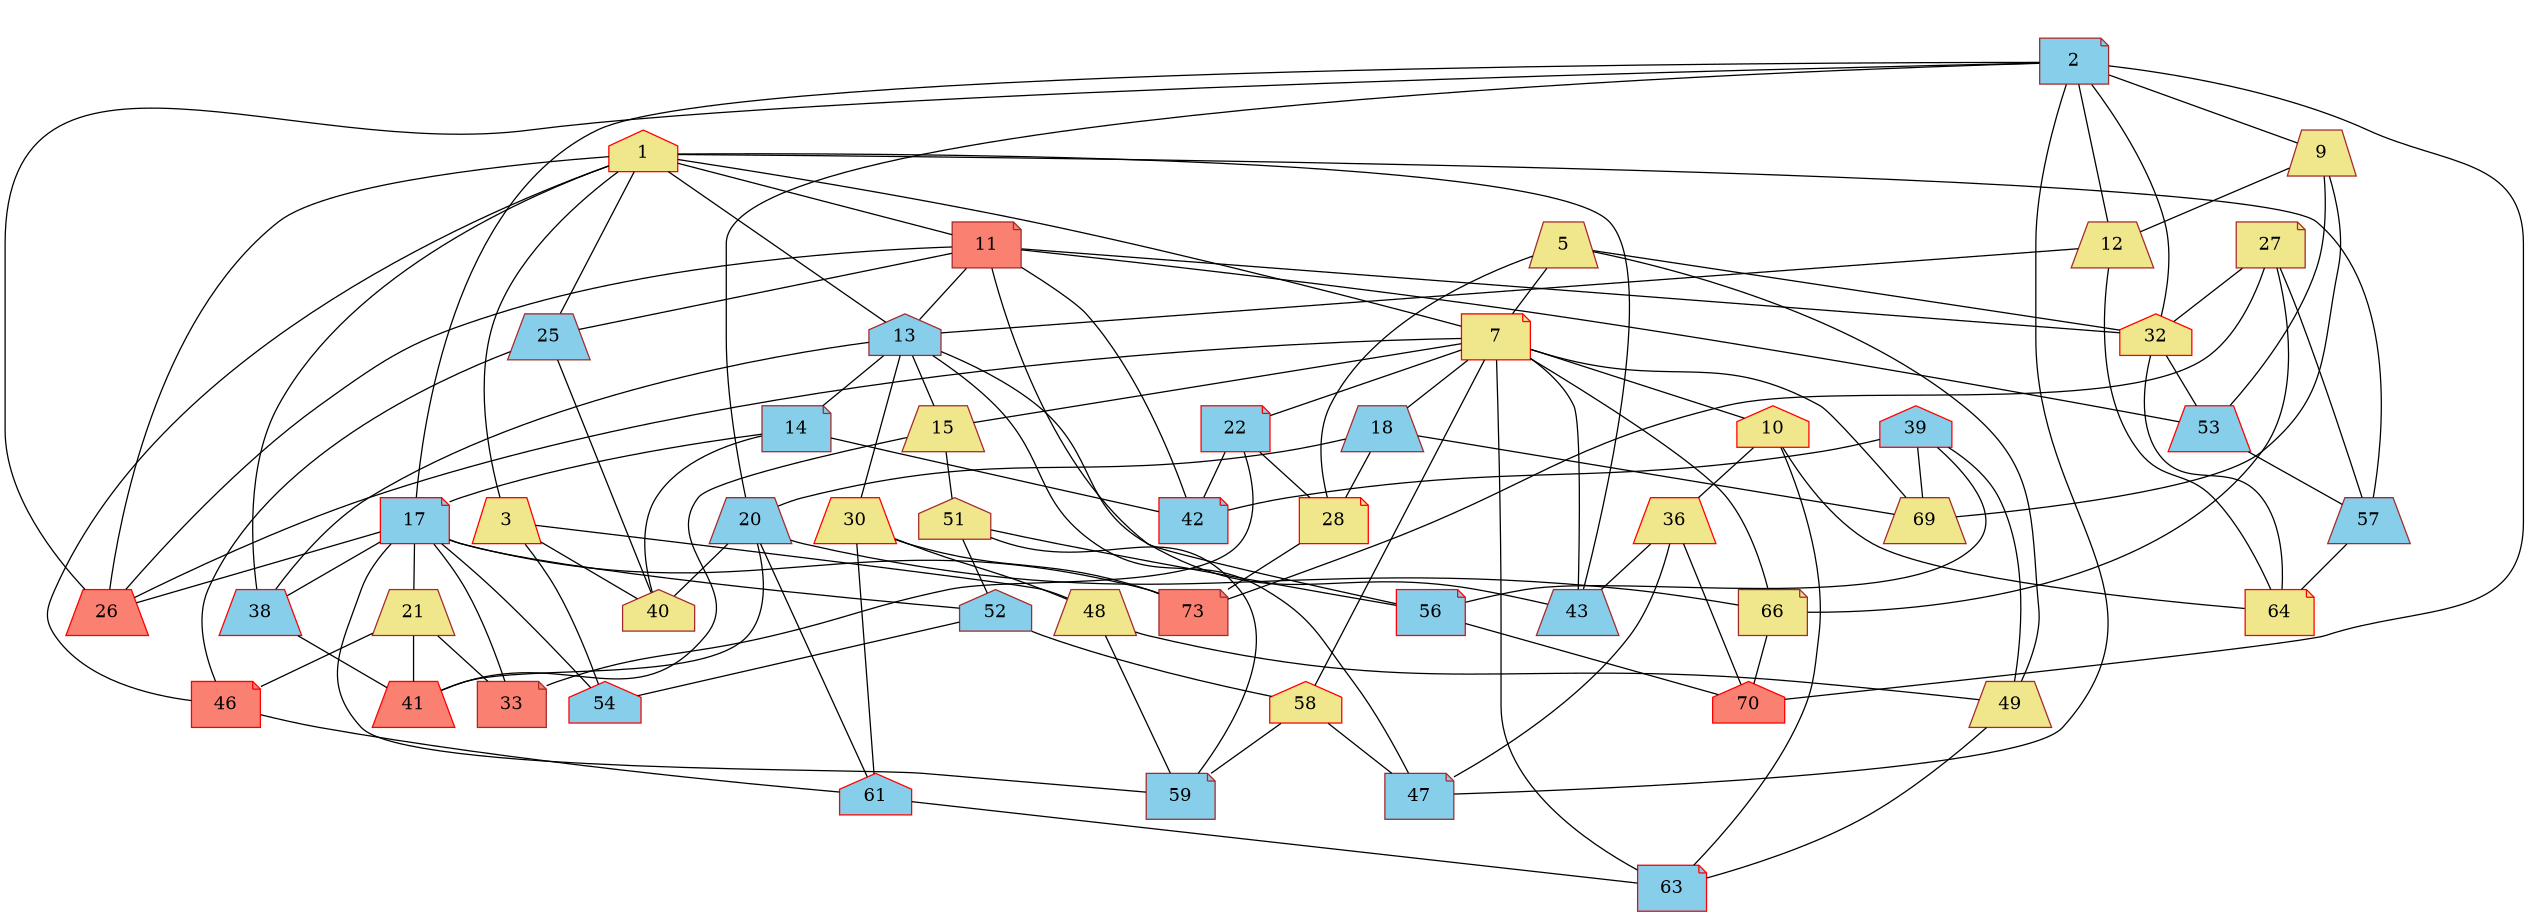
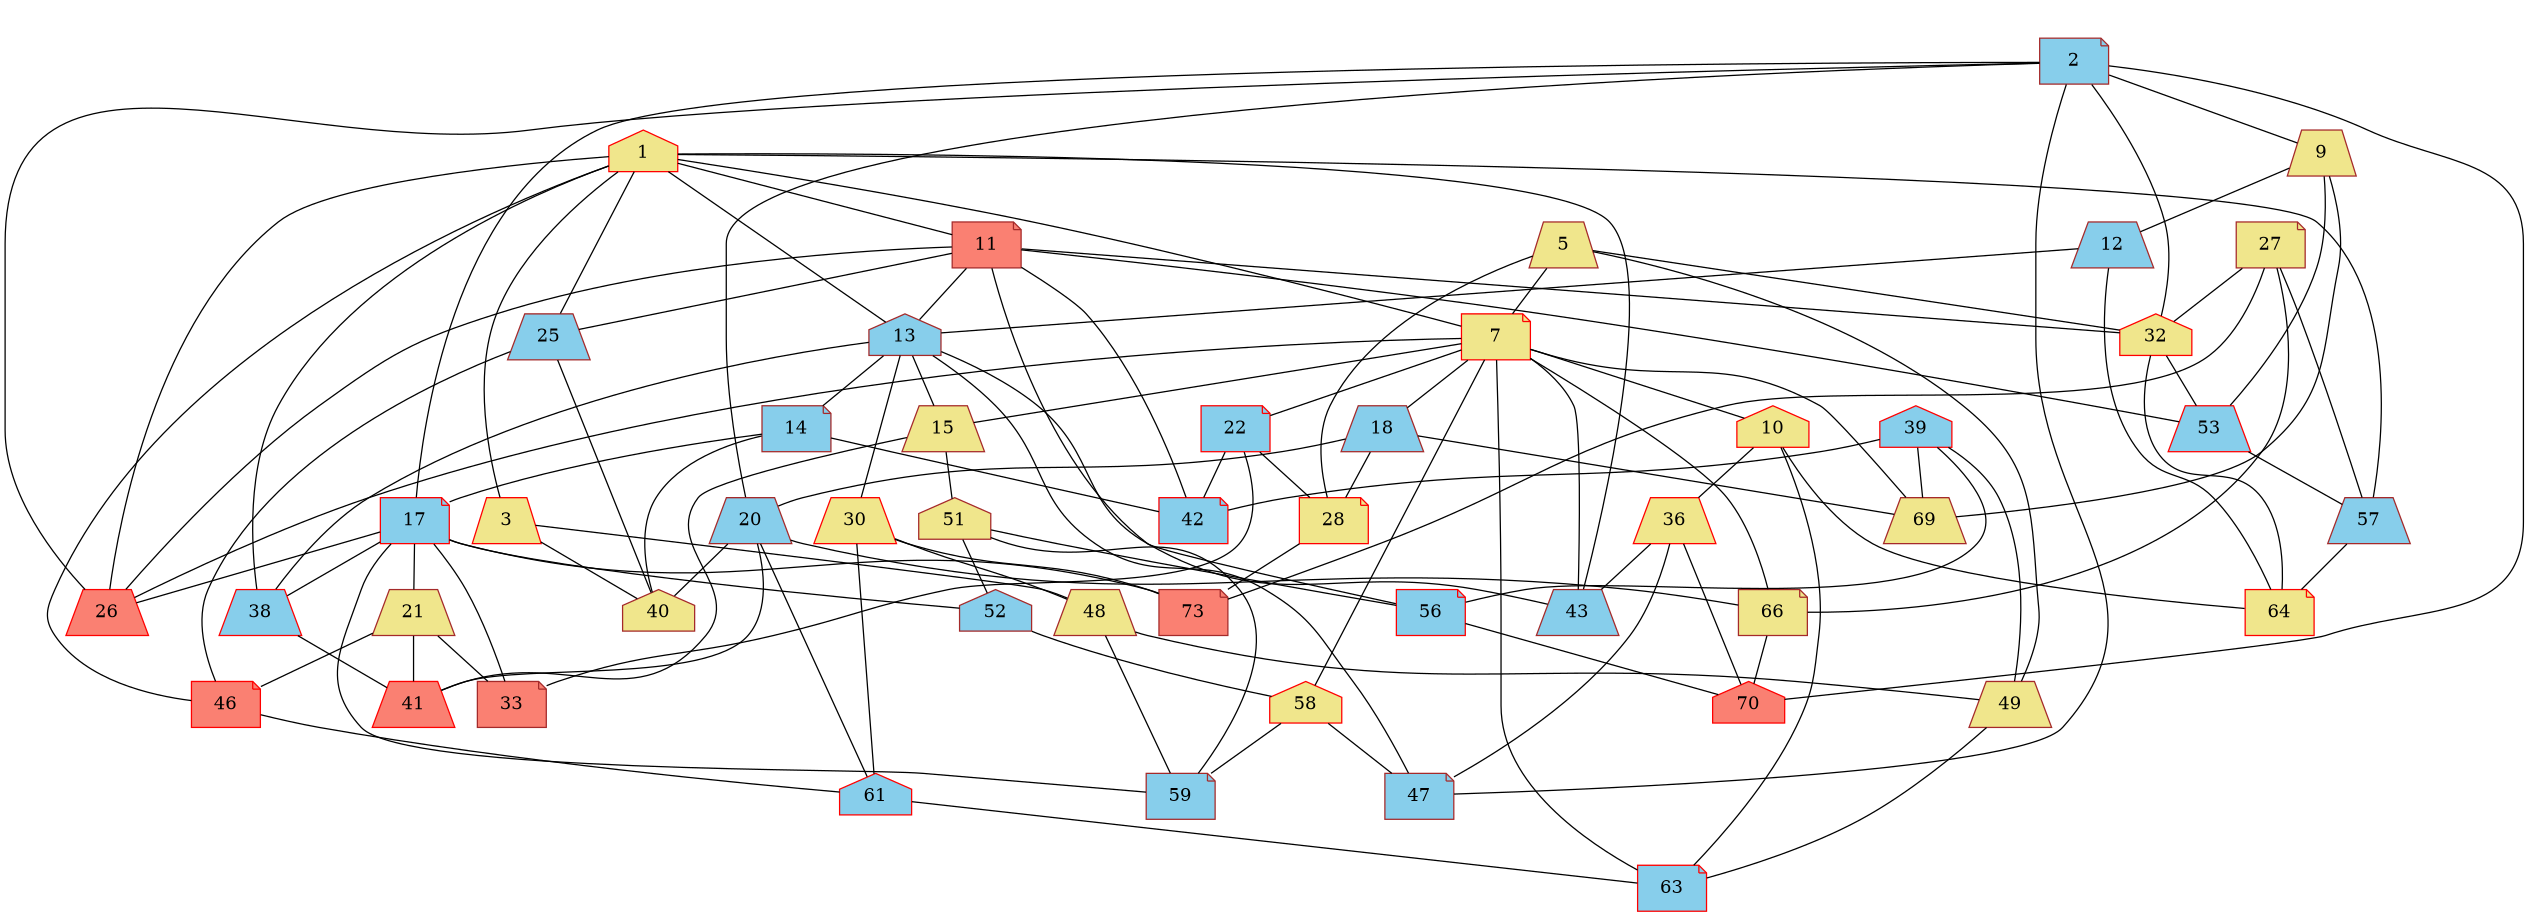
edge "2" -- "12": removed
node "12": fillcolor khaki -> skyblue
node "54": removed
